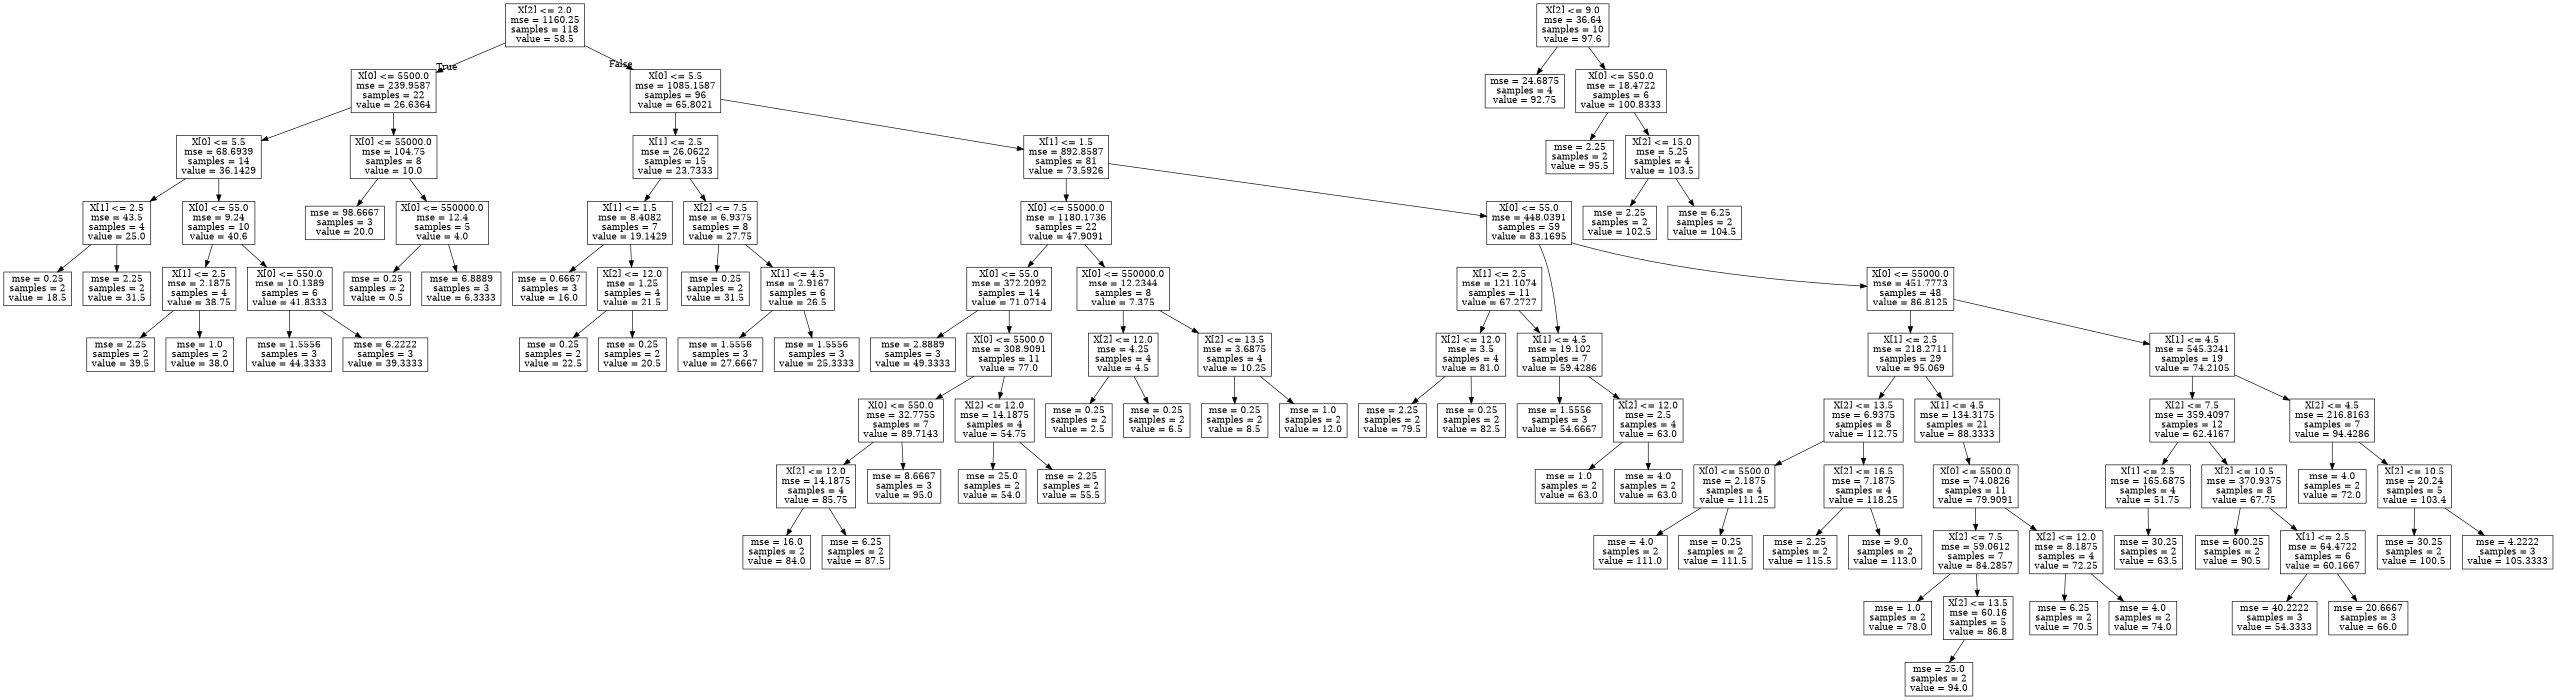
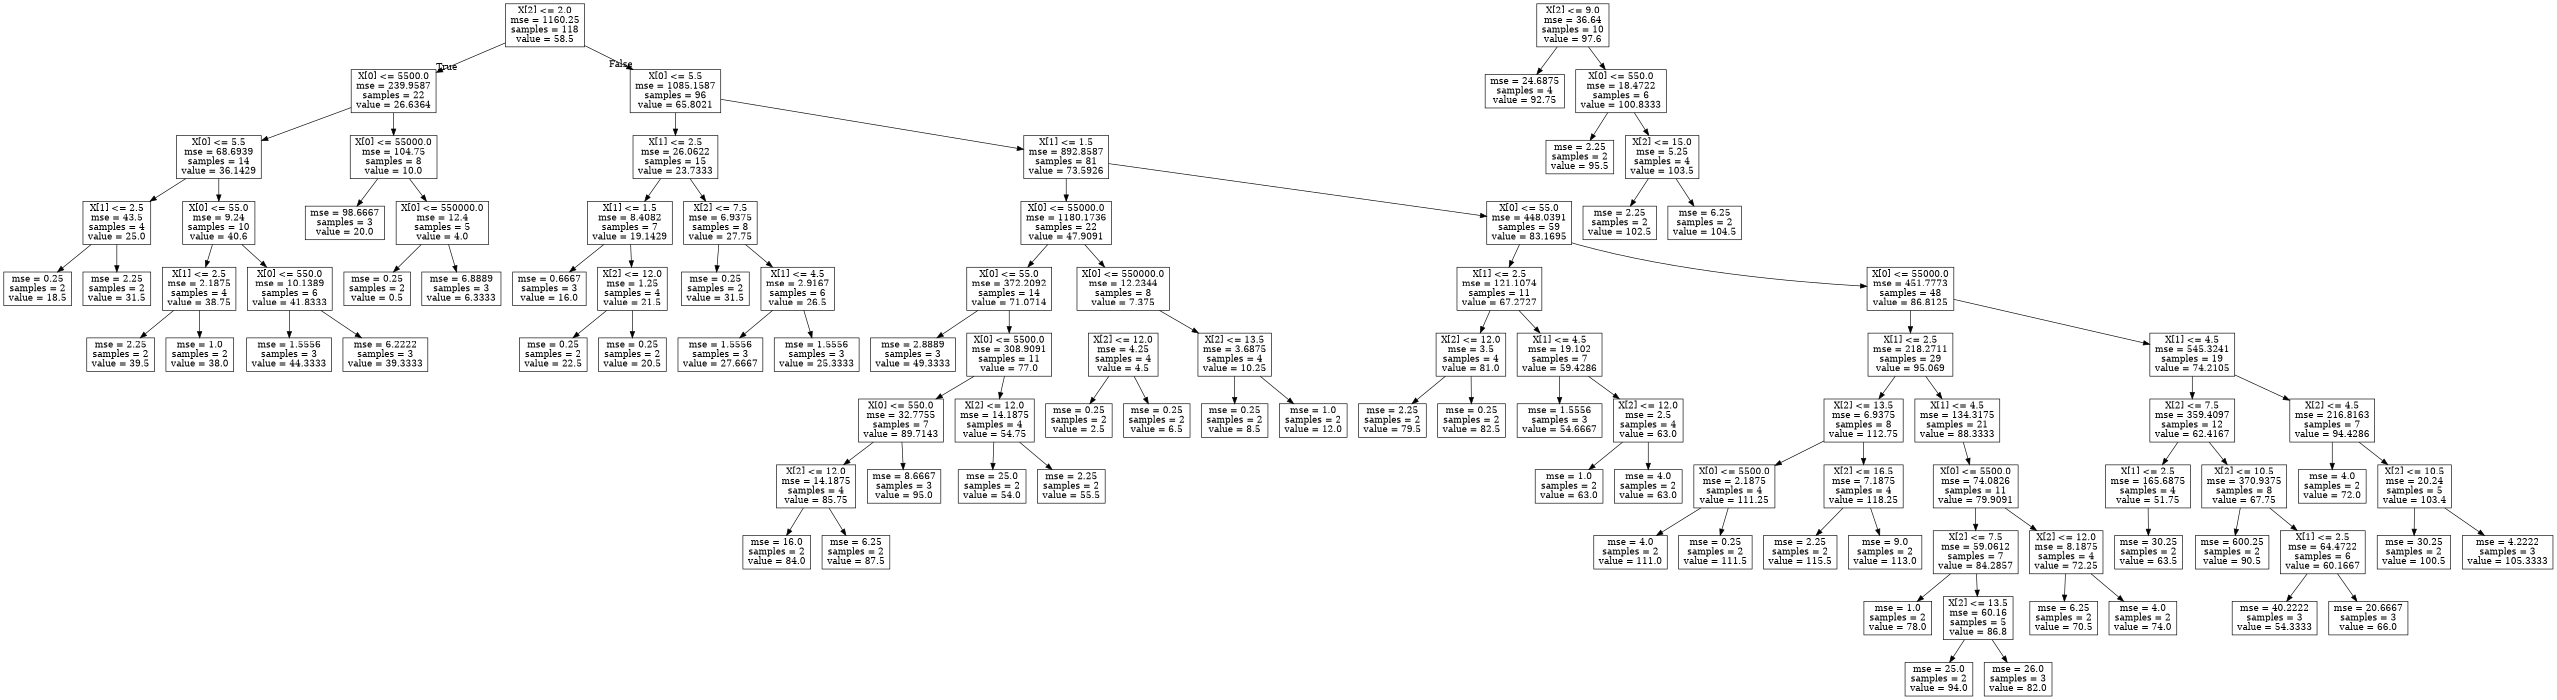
edge "X[0] <= 55.0 mse = 448.0391 samples = 59 value = 83.1695" -> "X[1] <= 4.5 mse = 19.102 samples = 7 value = 59.4286": now "X[0] <= 55.0 mse = 448.0391 samples = 59 value = 83.1695" -> "X[1] <= 2.5 mse = 121.1074 samples = 11 value = 67.2727"
edge "X[0] <= 550000.0 mse = 12.2344 samples = 8 value = 7.375" -> "X[2] <= 12.0 mse = 4.25 samples = 4 value = 4.5": removed
node "mse = 26.0 samples = 3 value = 82.0": added
